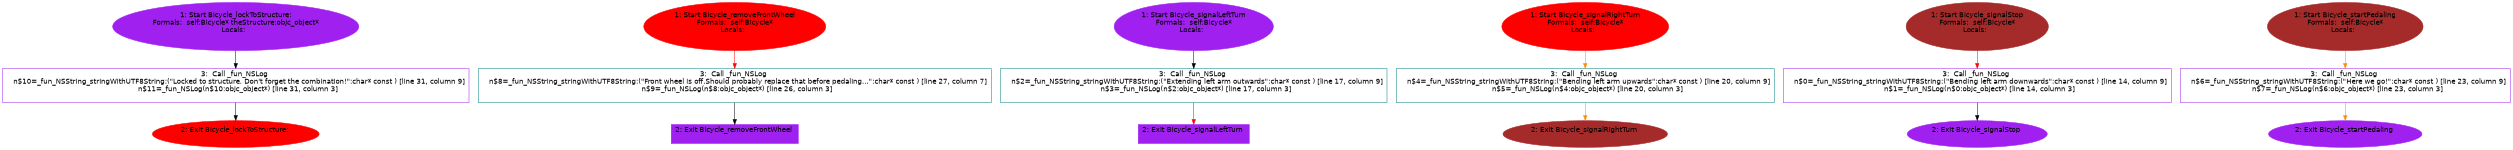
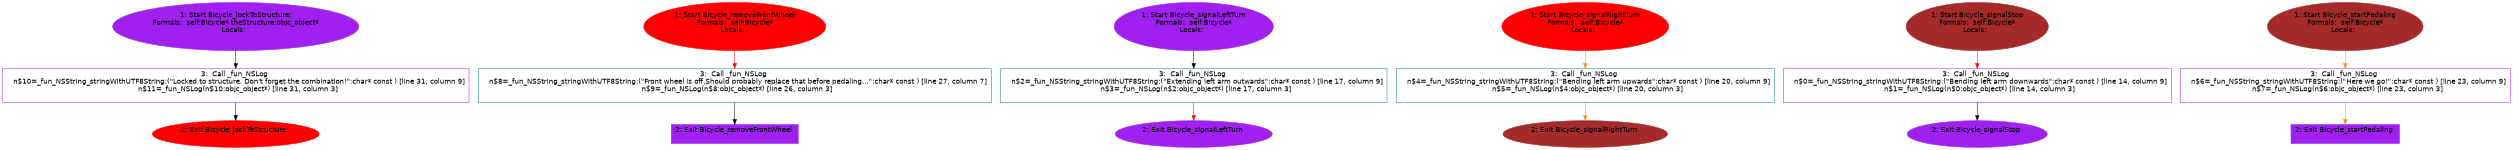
node "2: Exit Bicycle_signalLeftTurn": shape box -> ellipse
node "2: Exit Bicycle_startPedaling": shape ellipse -> box
